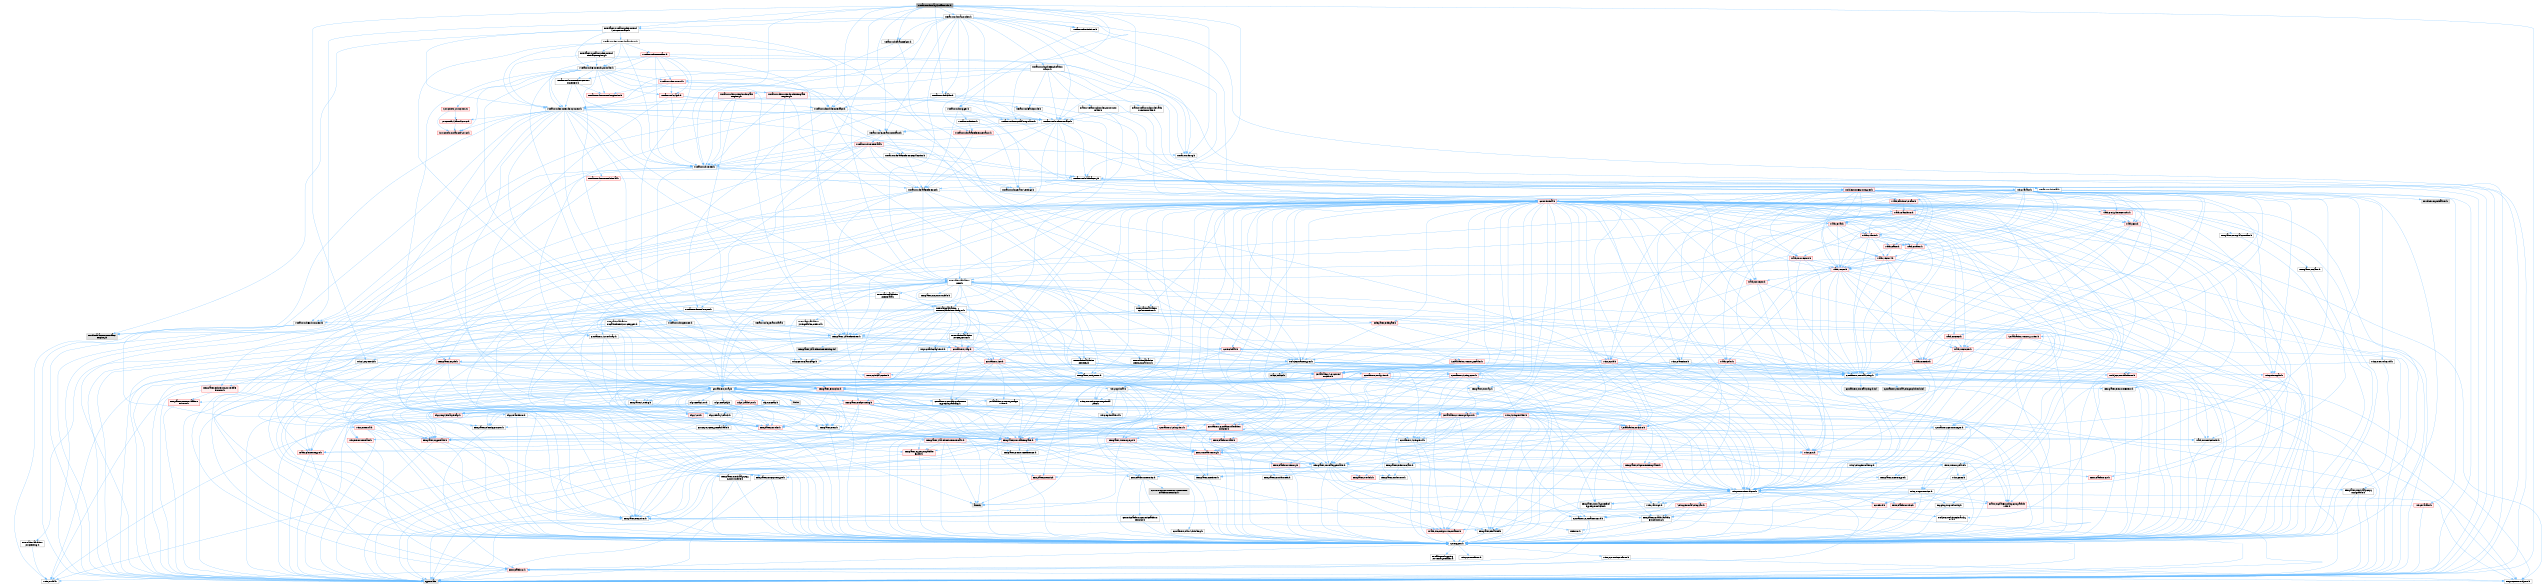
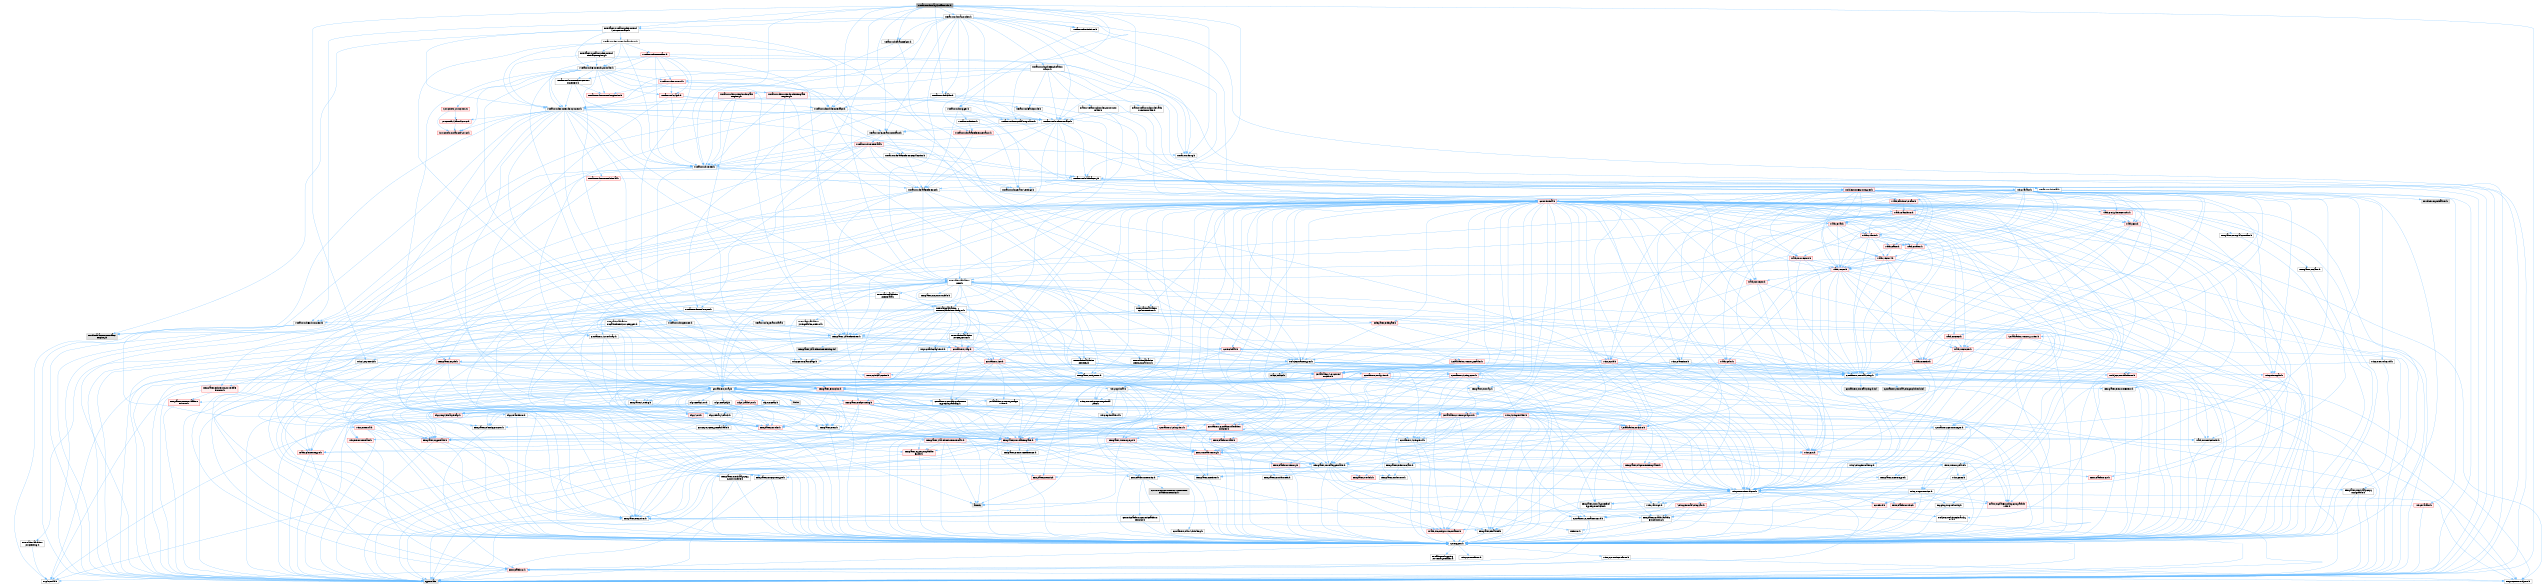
edge "Math/Color.h" -> "Misc/Crc.h": added
node "Misc/Build.h": label "Misc/Build.h" -> "Tuple/Build.h"
